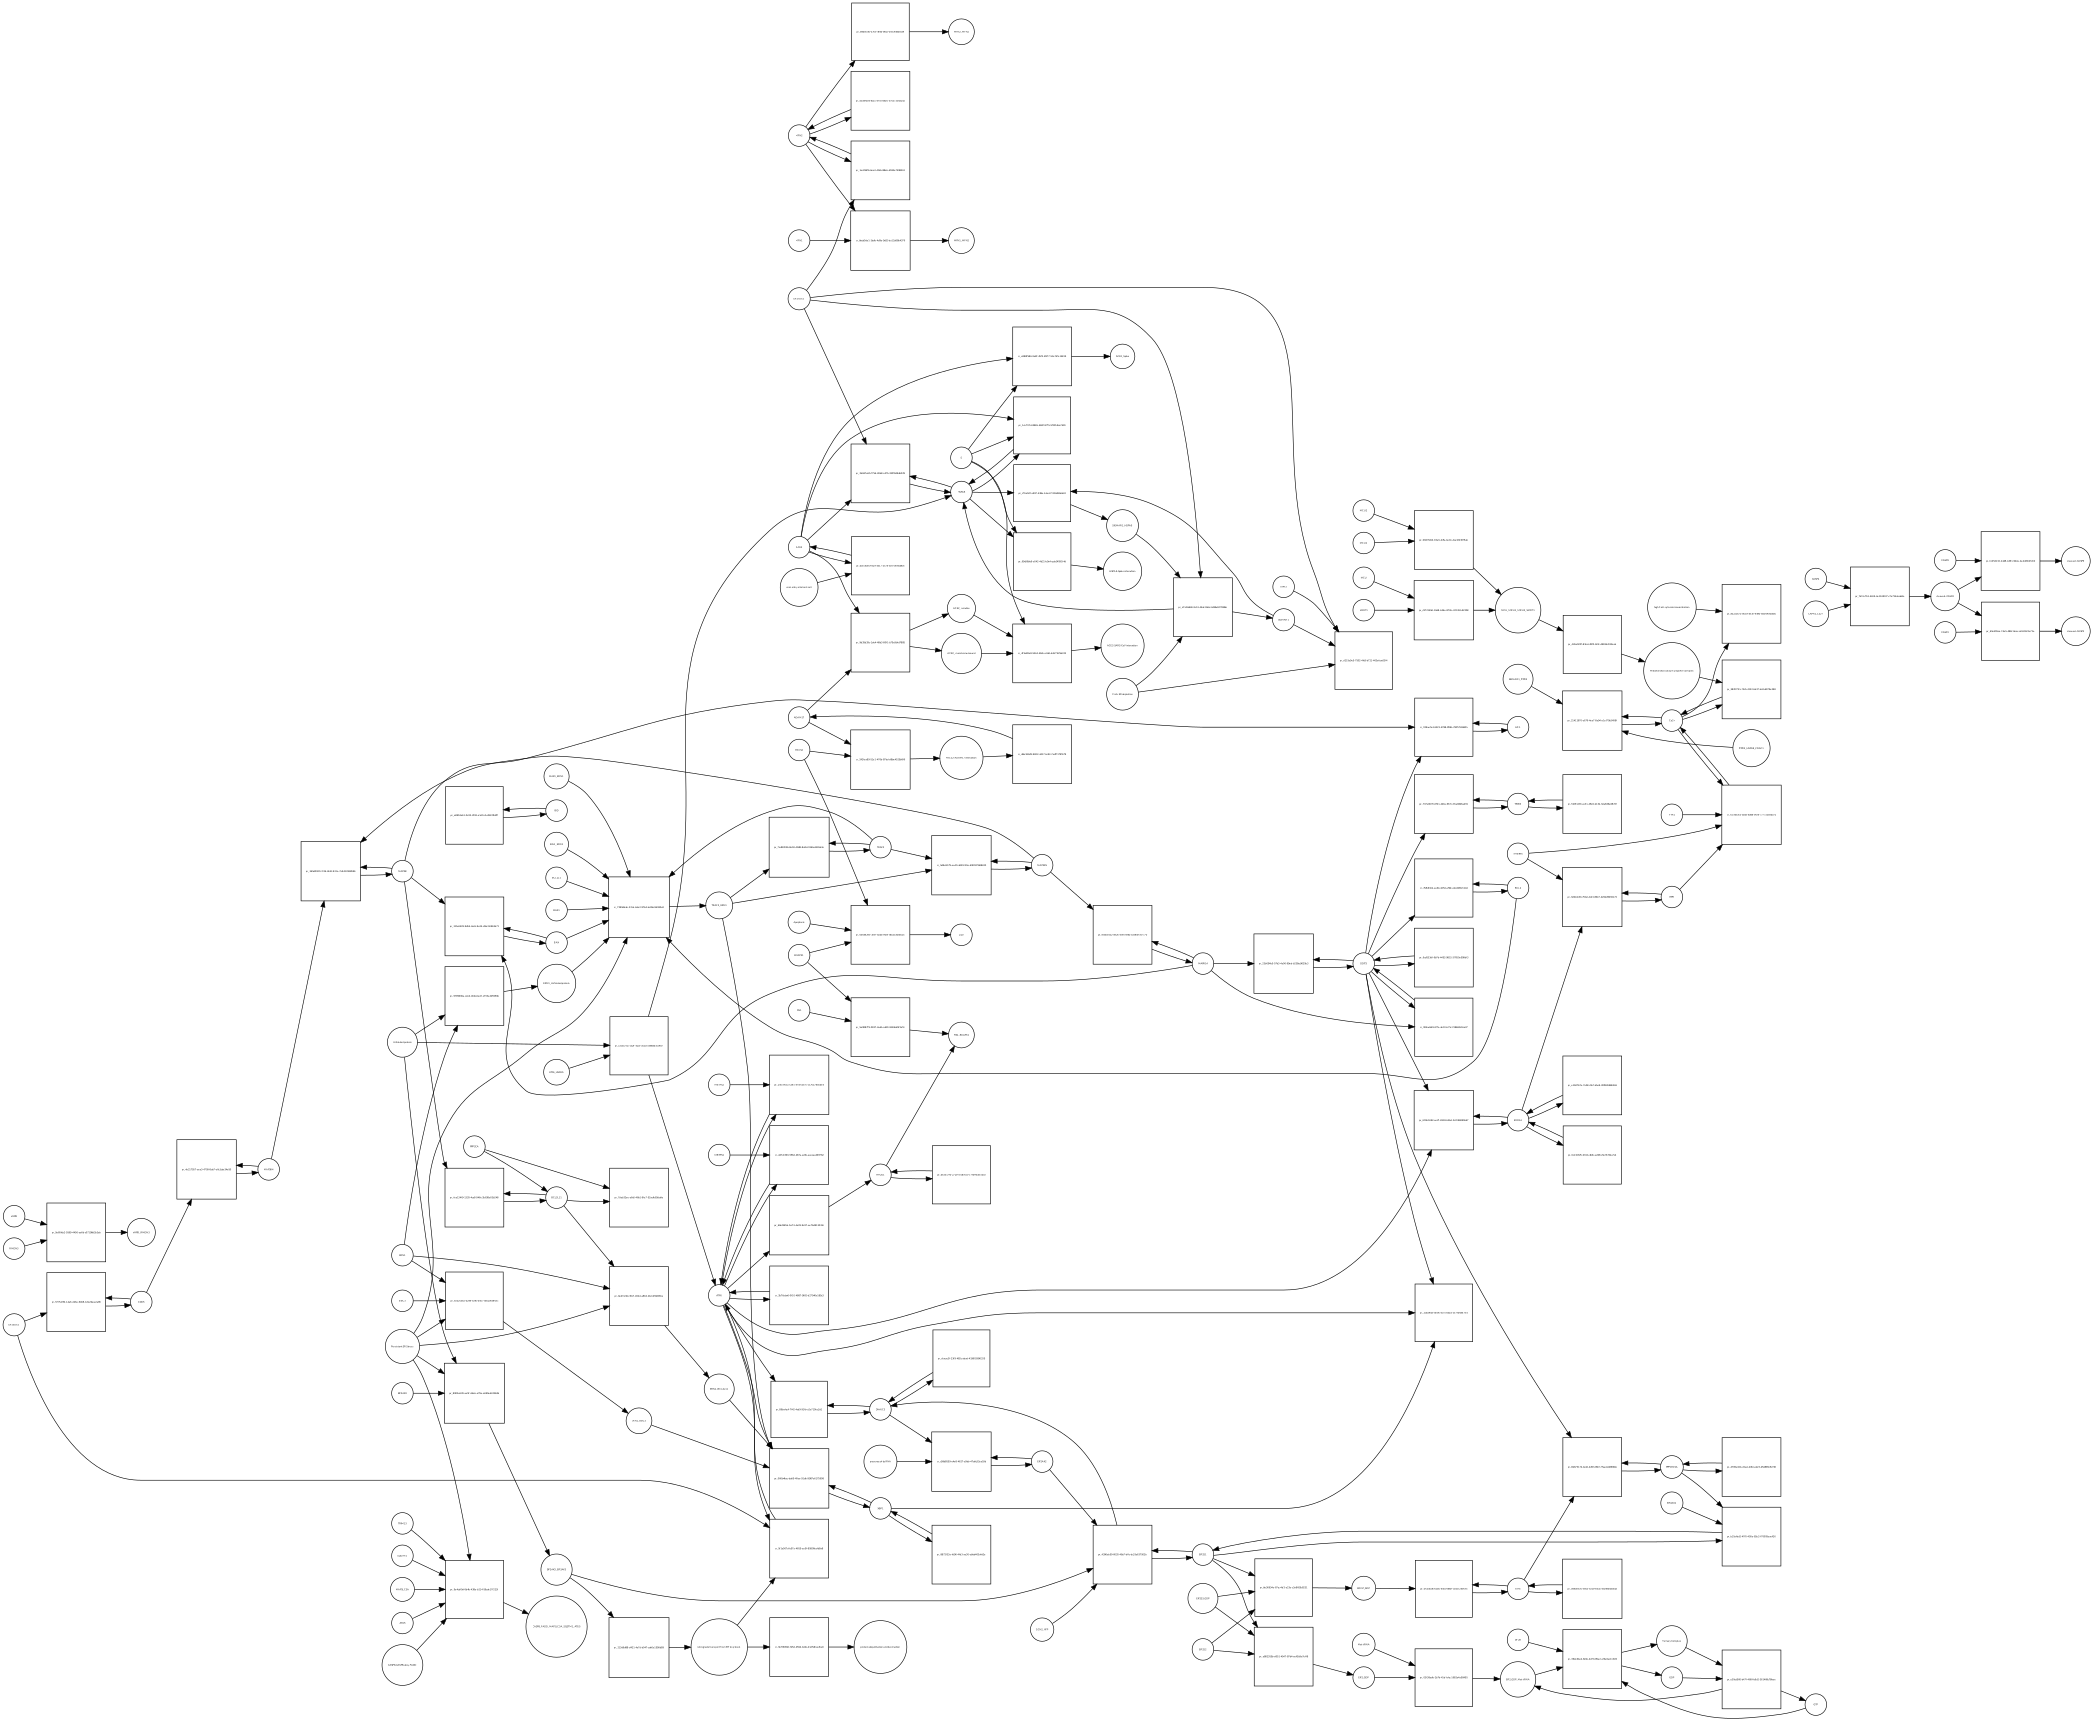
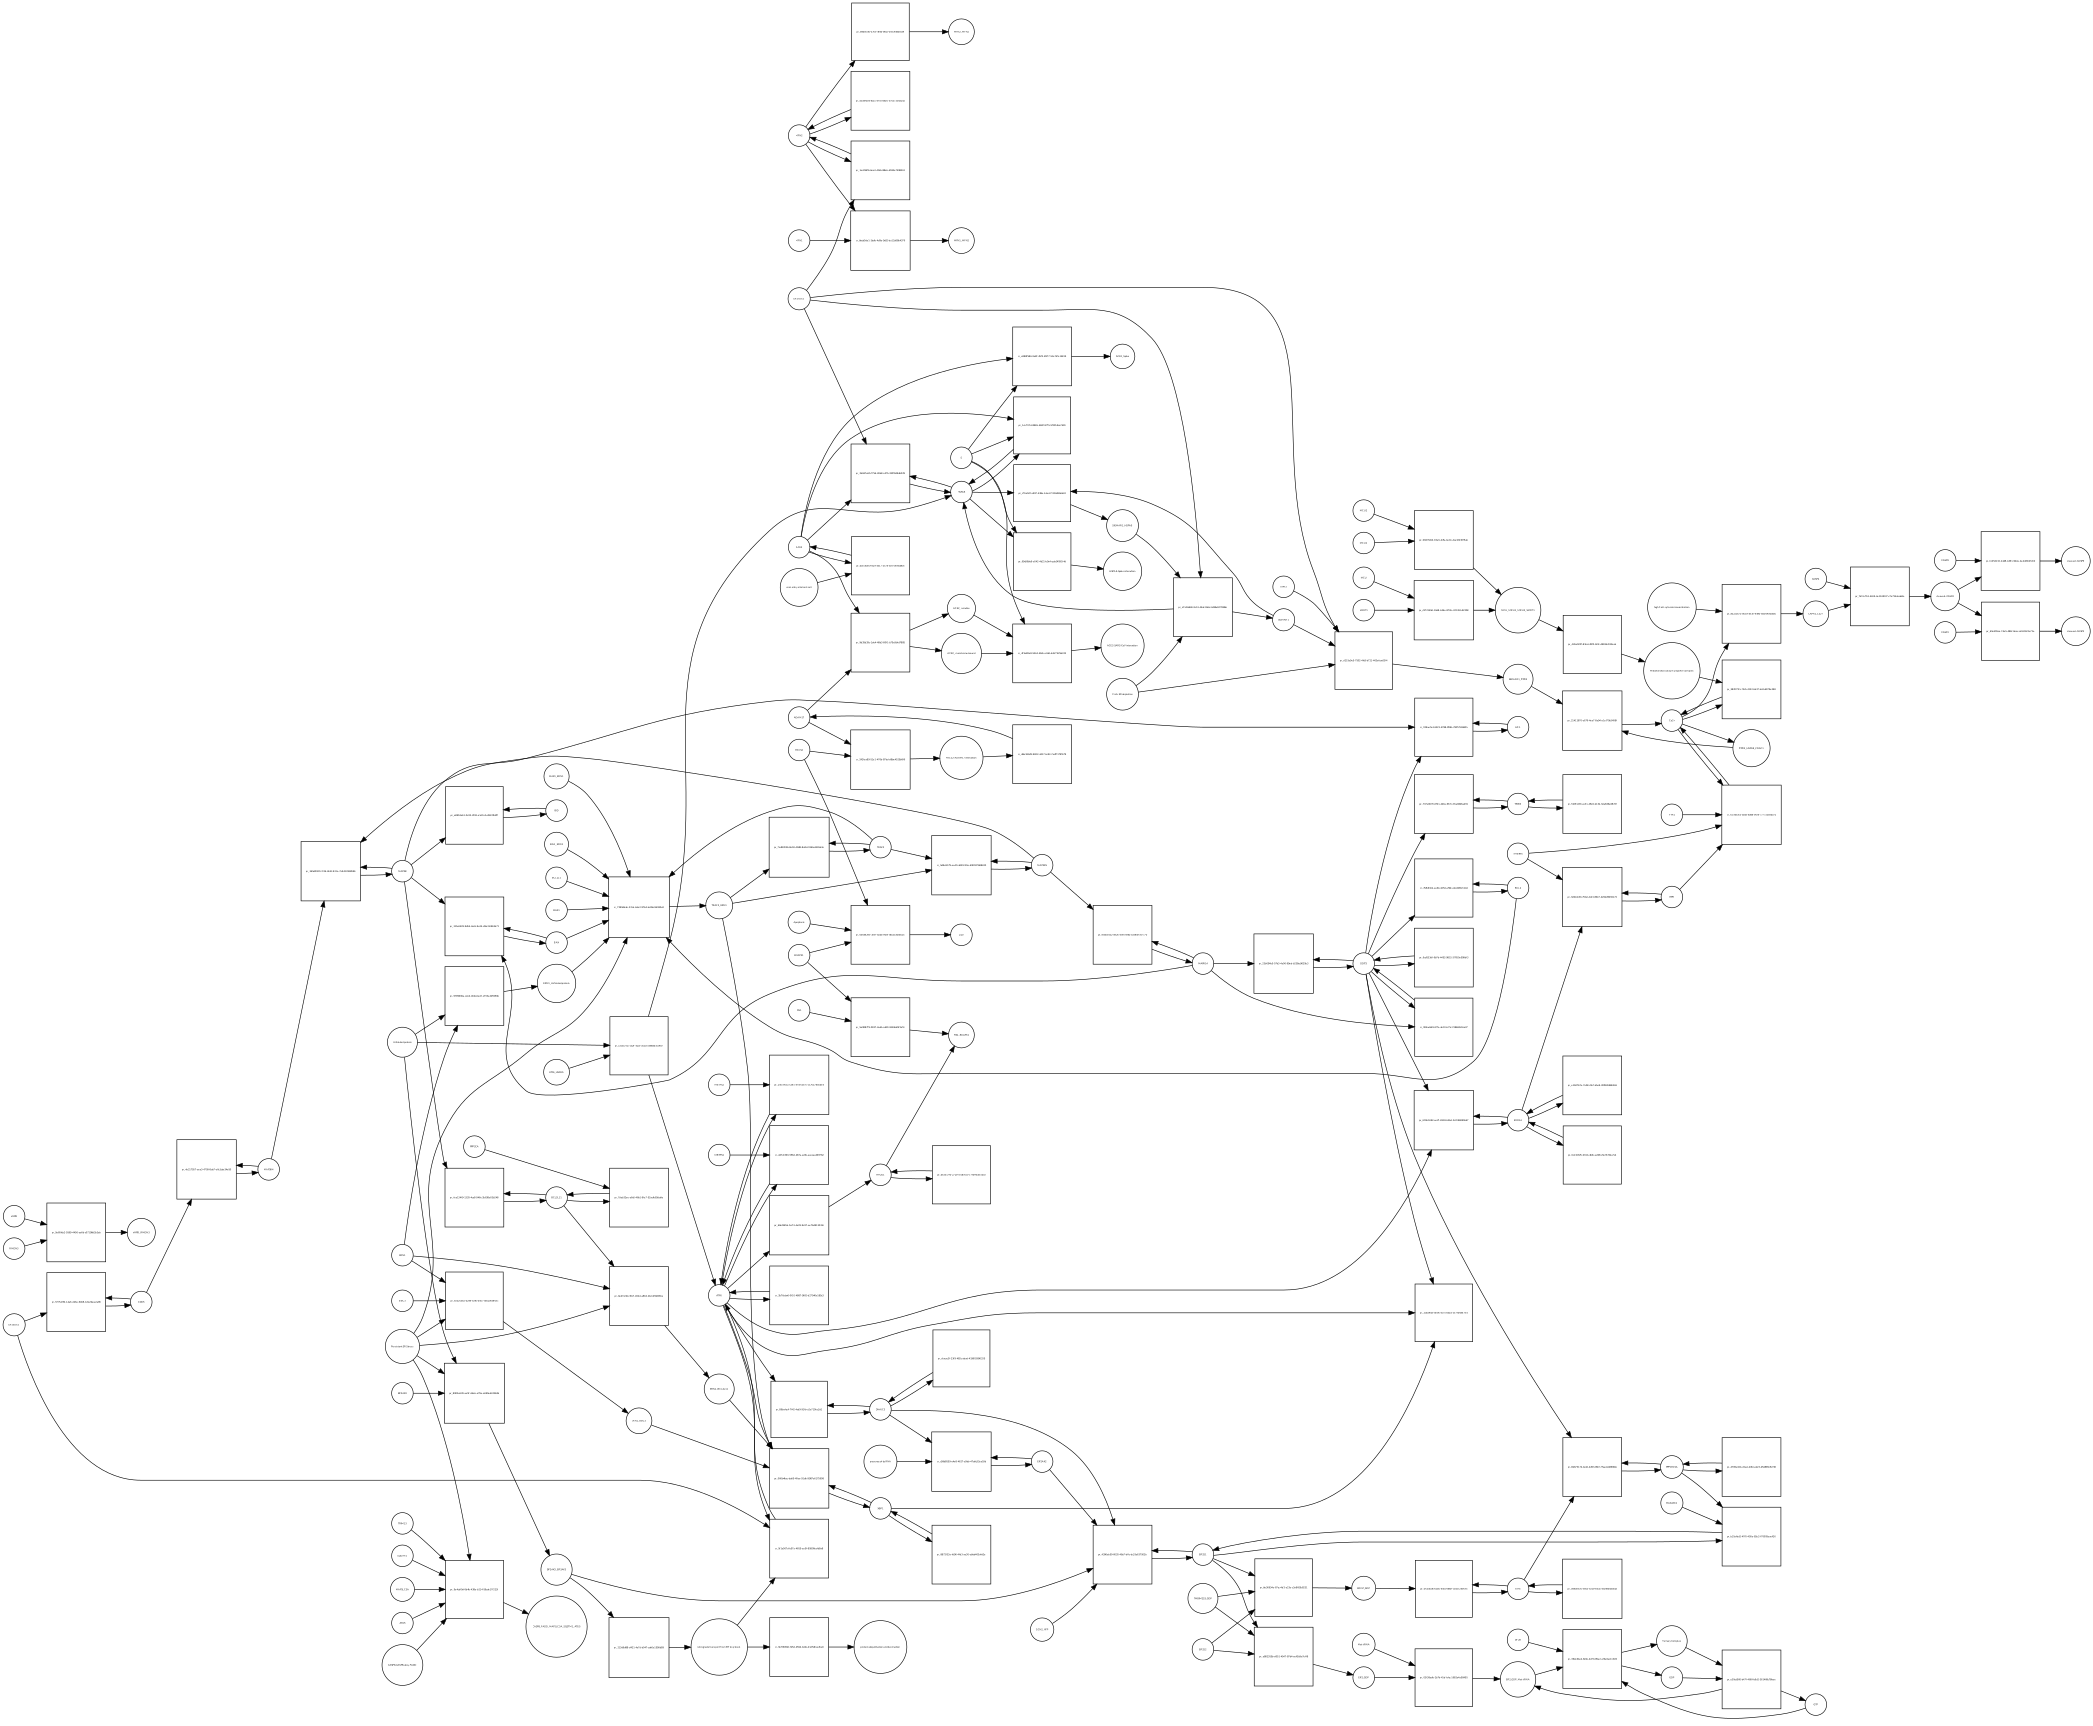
edge "pr_d022a67a-8519-4e3e-9490-483f9fd00cb5" -> "CAPN1_Ca2+": added
edge "pr_d215e9e5-7502-4fc8-b721-463efcac63f4" -> "SIGMAR1_ITPR3": added
edge "Ca2+" -> "pr_21411976-e676-4ea7-8a94-a1ef70b3408f": now "Ca2+" -> "ITPR3_HSPA9_VDAC1"
edge "MAPK8" -> "pr_e8952a61-0d12-4f93-a1d0-c1e06f4fb8ff": added
edge "PPP2CA" -> "BCL2L11": now "pr_7dab32ee-a6c6-46b1-9fa7-52acfb83ddde" -> "BCL2L11"
edge "pr_4396ab50-6020-48a7-bffc-dc33a637502b" -> "DNAJC3": reversed
node "EIF2AK1": label "EIF2AK1" -> "BAX2AK1"
node "EIF2S3_GDP": label "EIF2S3_GDP" -> "TMBIM2S3_GDP"
